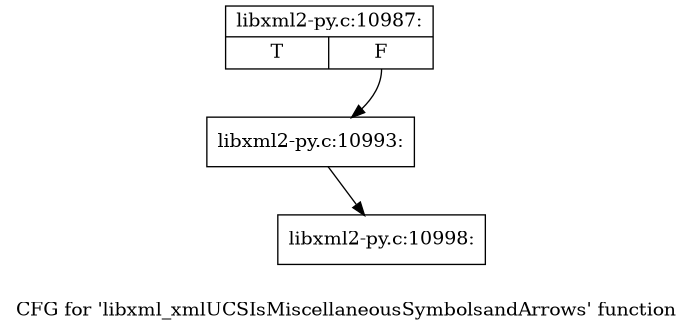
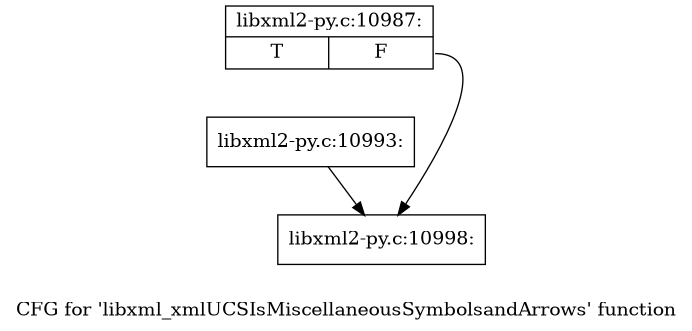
edge "libxml2-py.c:10987:" -> "libxml2-py.c:10993:": now "libxml2-py.c:10987:" -> "libxml2-py.c:10998:"
